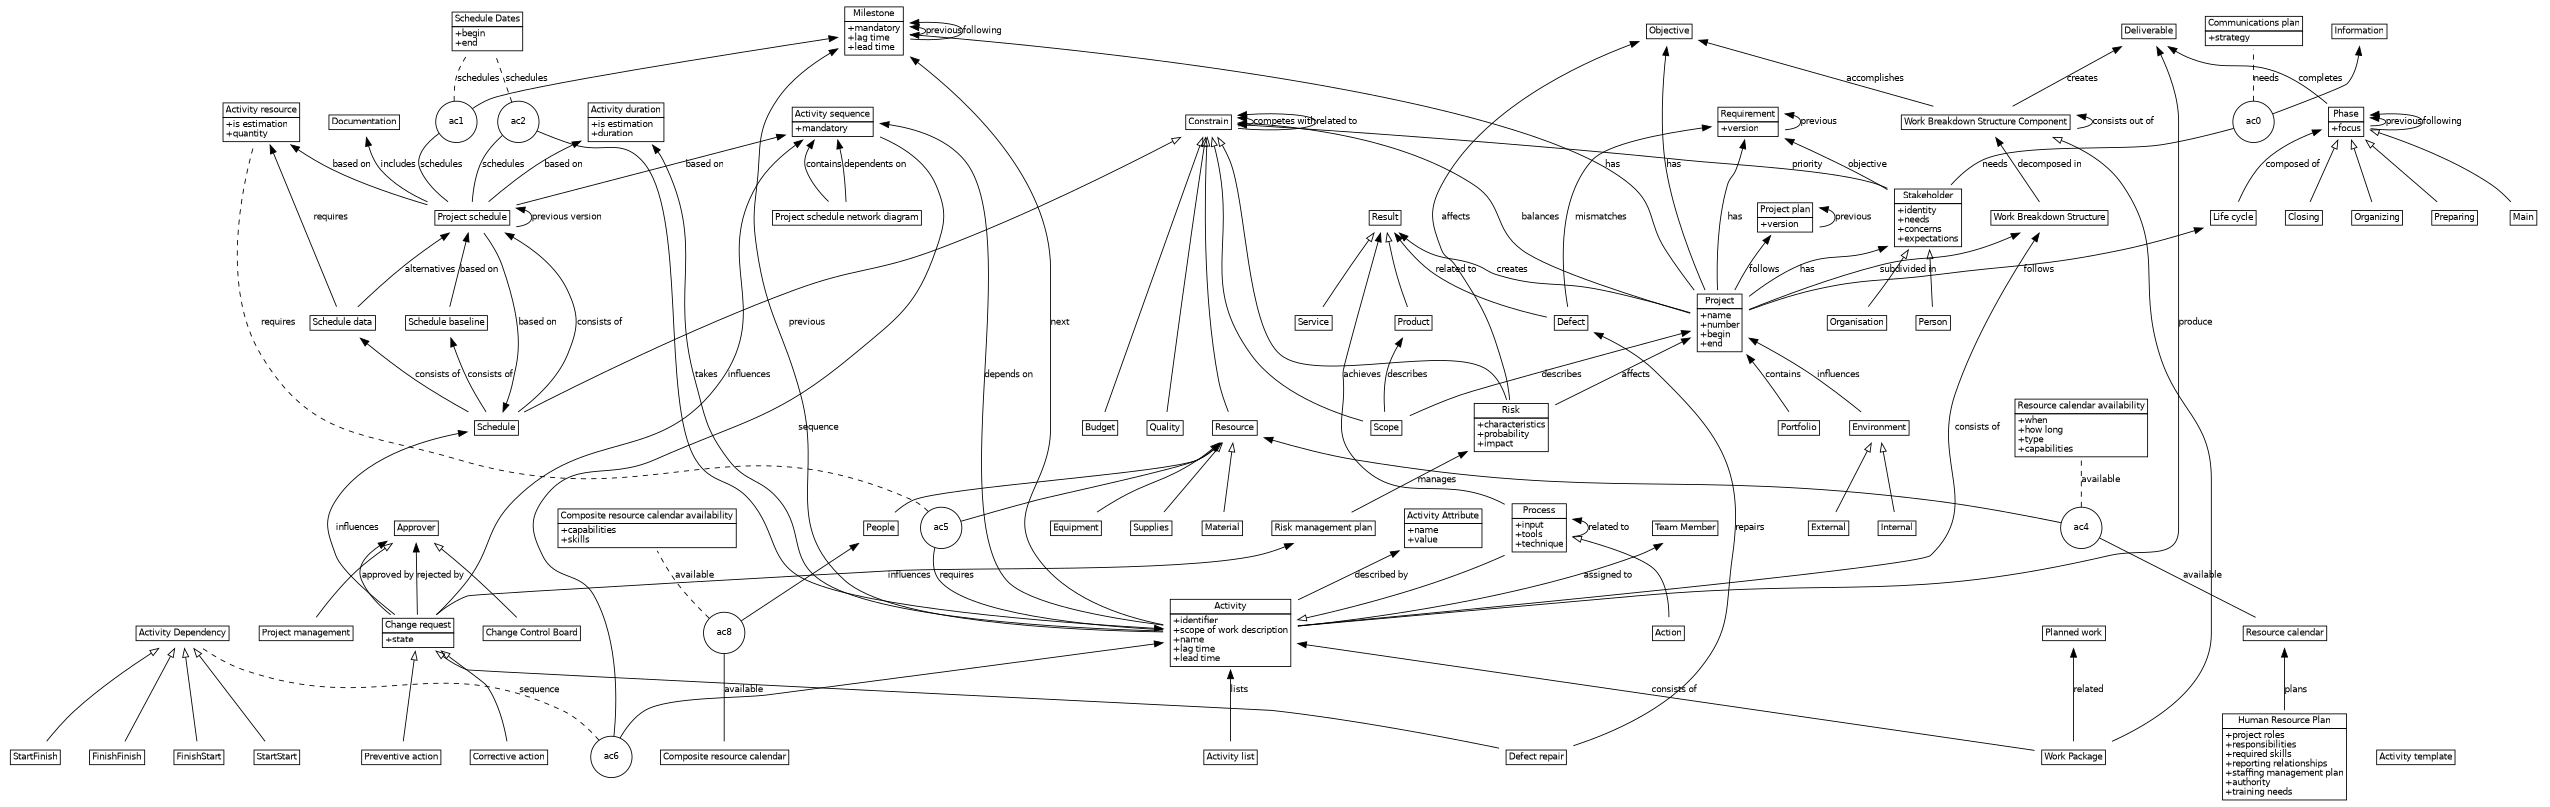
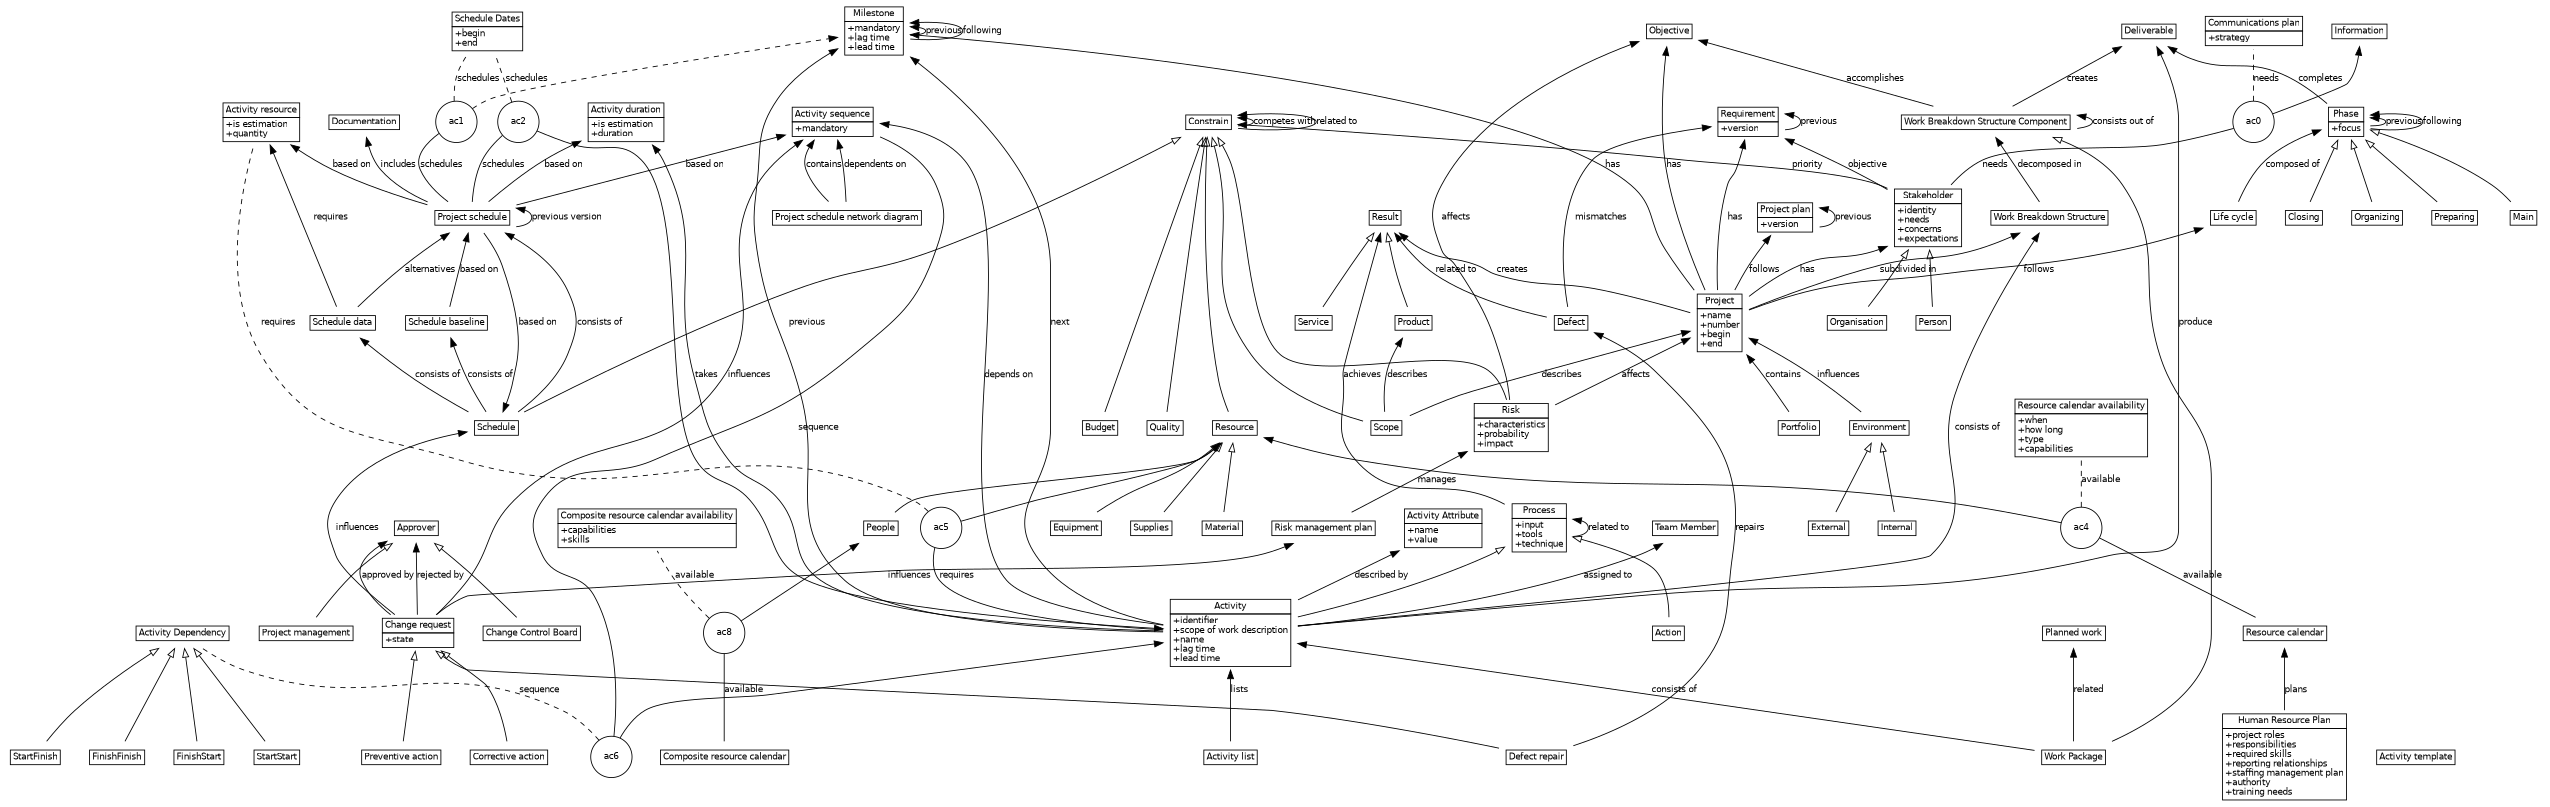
edge "ac1" -> "Milestone": style solid -> dashed
edge "Project" -> "Constrain": removed, label "balances"
edge "Process" -> "Activity": reversed
